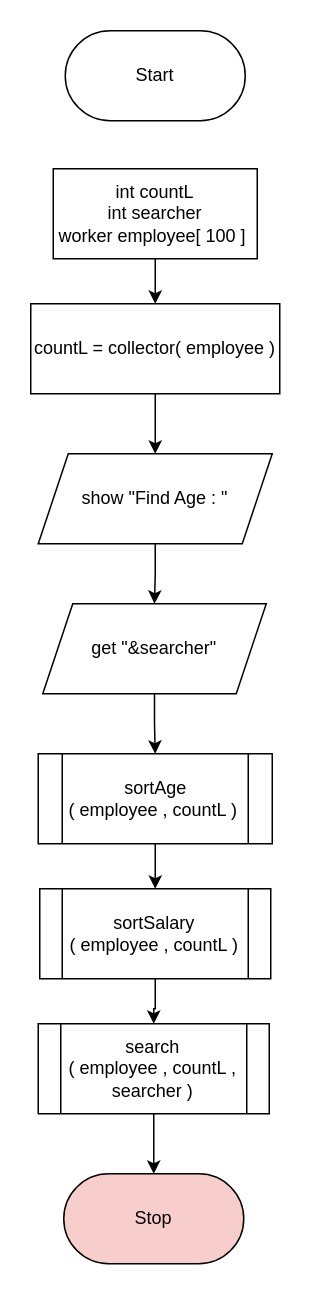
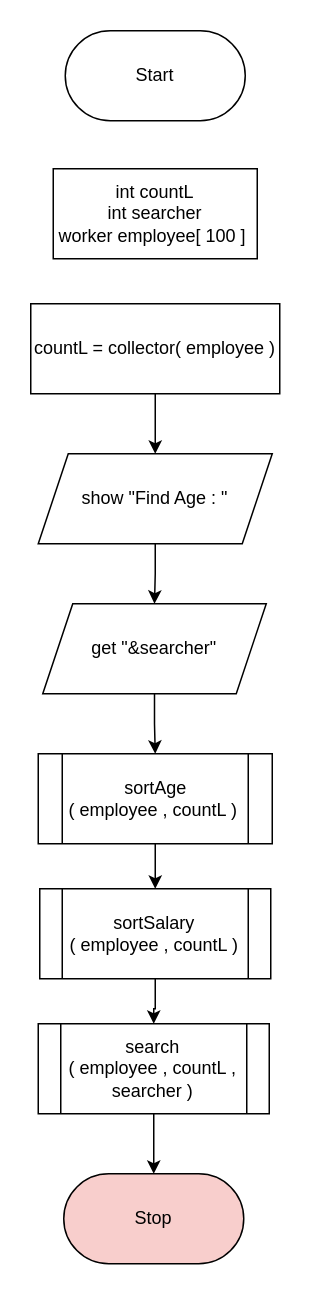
edge "int countL int searcher worker employee[ 100 ]" -> "countL = collector( employee )": removed
